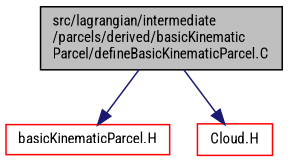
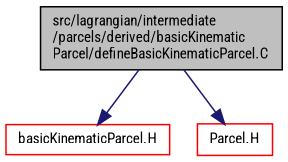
node "Cloud.H": label "Cloud.H" -> "Parcel.H"
